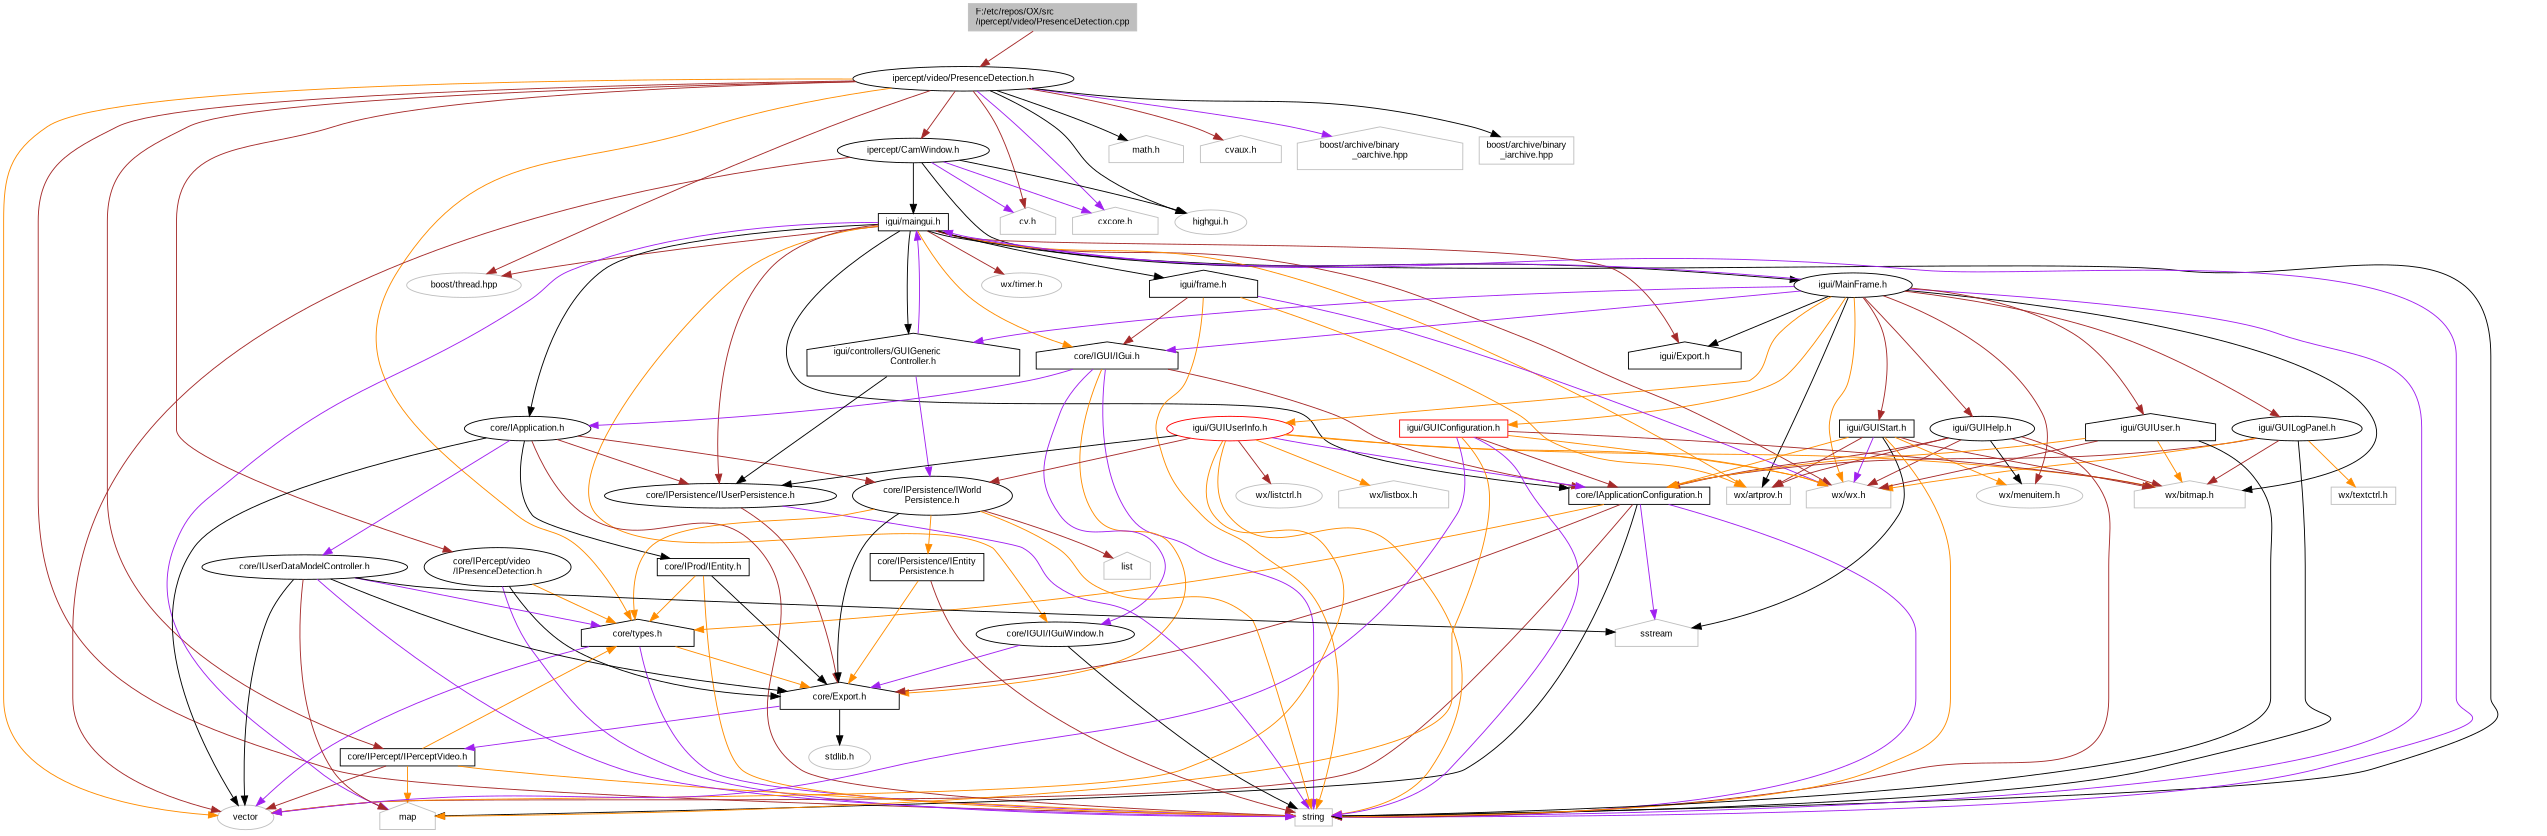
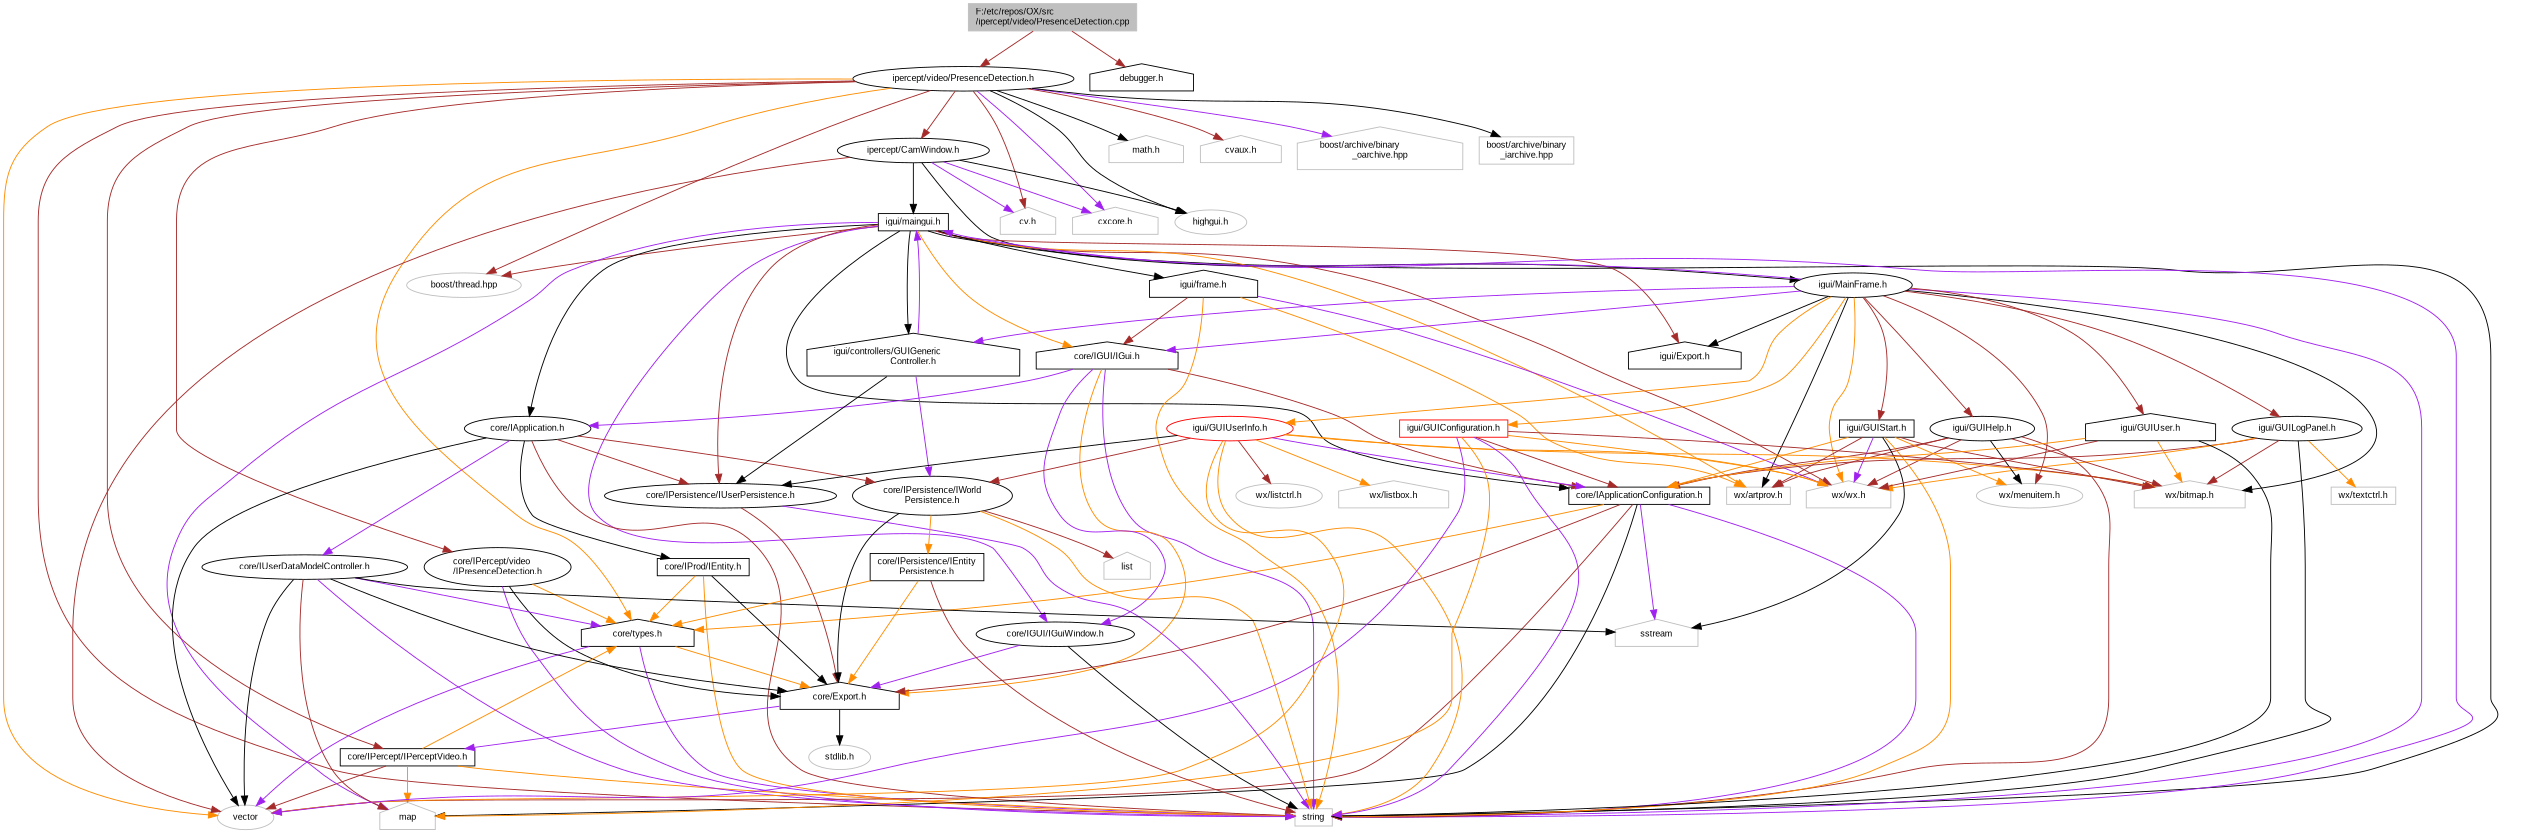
node "debugger.h": added
node "wx/timer.h": removed
edge "igui/maingui.h" -> "core/IGUI/IGuiWindow.h": color darkorange -> purple
edge "core/IPersistence/IWorld Persistence.h" -> "core/types.h": now "core/IPersistence/IEntity Persistence.h" -> "core/types.h"
